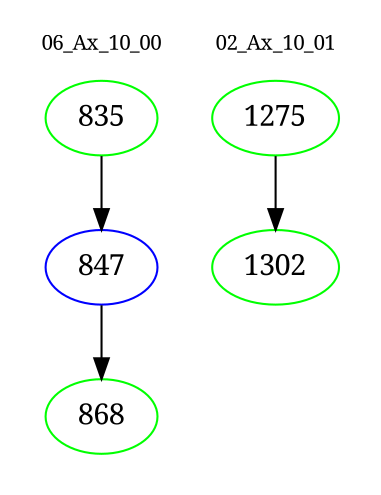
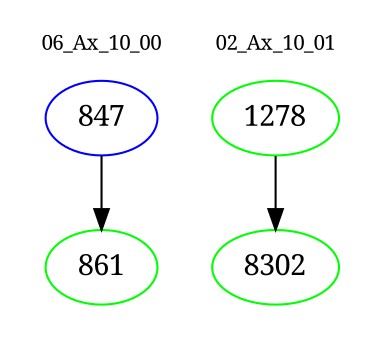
node "835": removed
node "1275": label "1275" -> "1278"
node "1302": label "1302" -> "8302"
node "868": label "868" -> "861"
